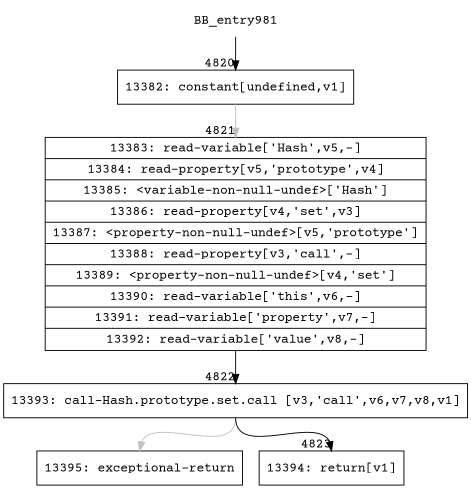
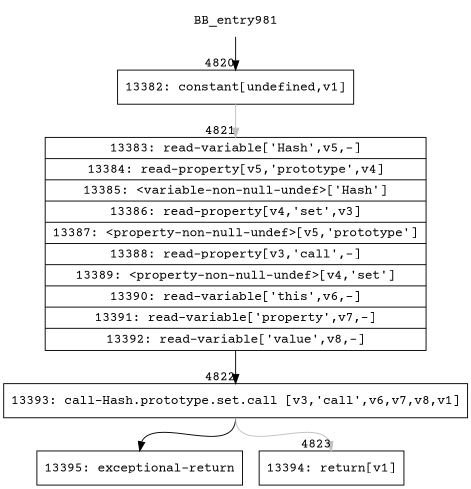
edge "13393: call-Hash.prototype.set.call [v3,'call',v6,v7,v8,v1]" -> "13395: exceptional-return": color gray -> black
edge "13393: call-Hash.prototype.set.call [v3,'call',v6,v7,v8,v1]" -> "13394: return[v1]": color black -> gray
